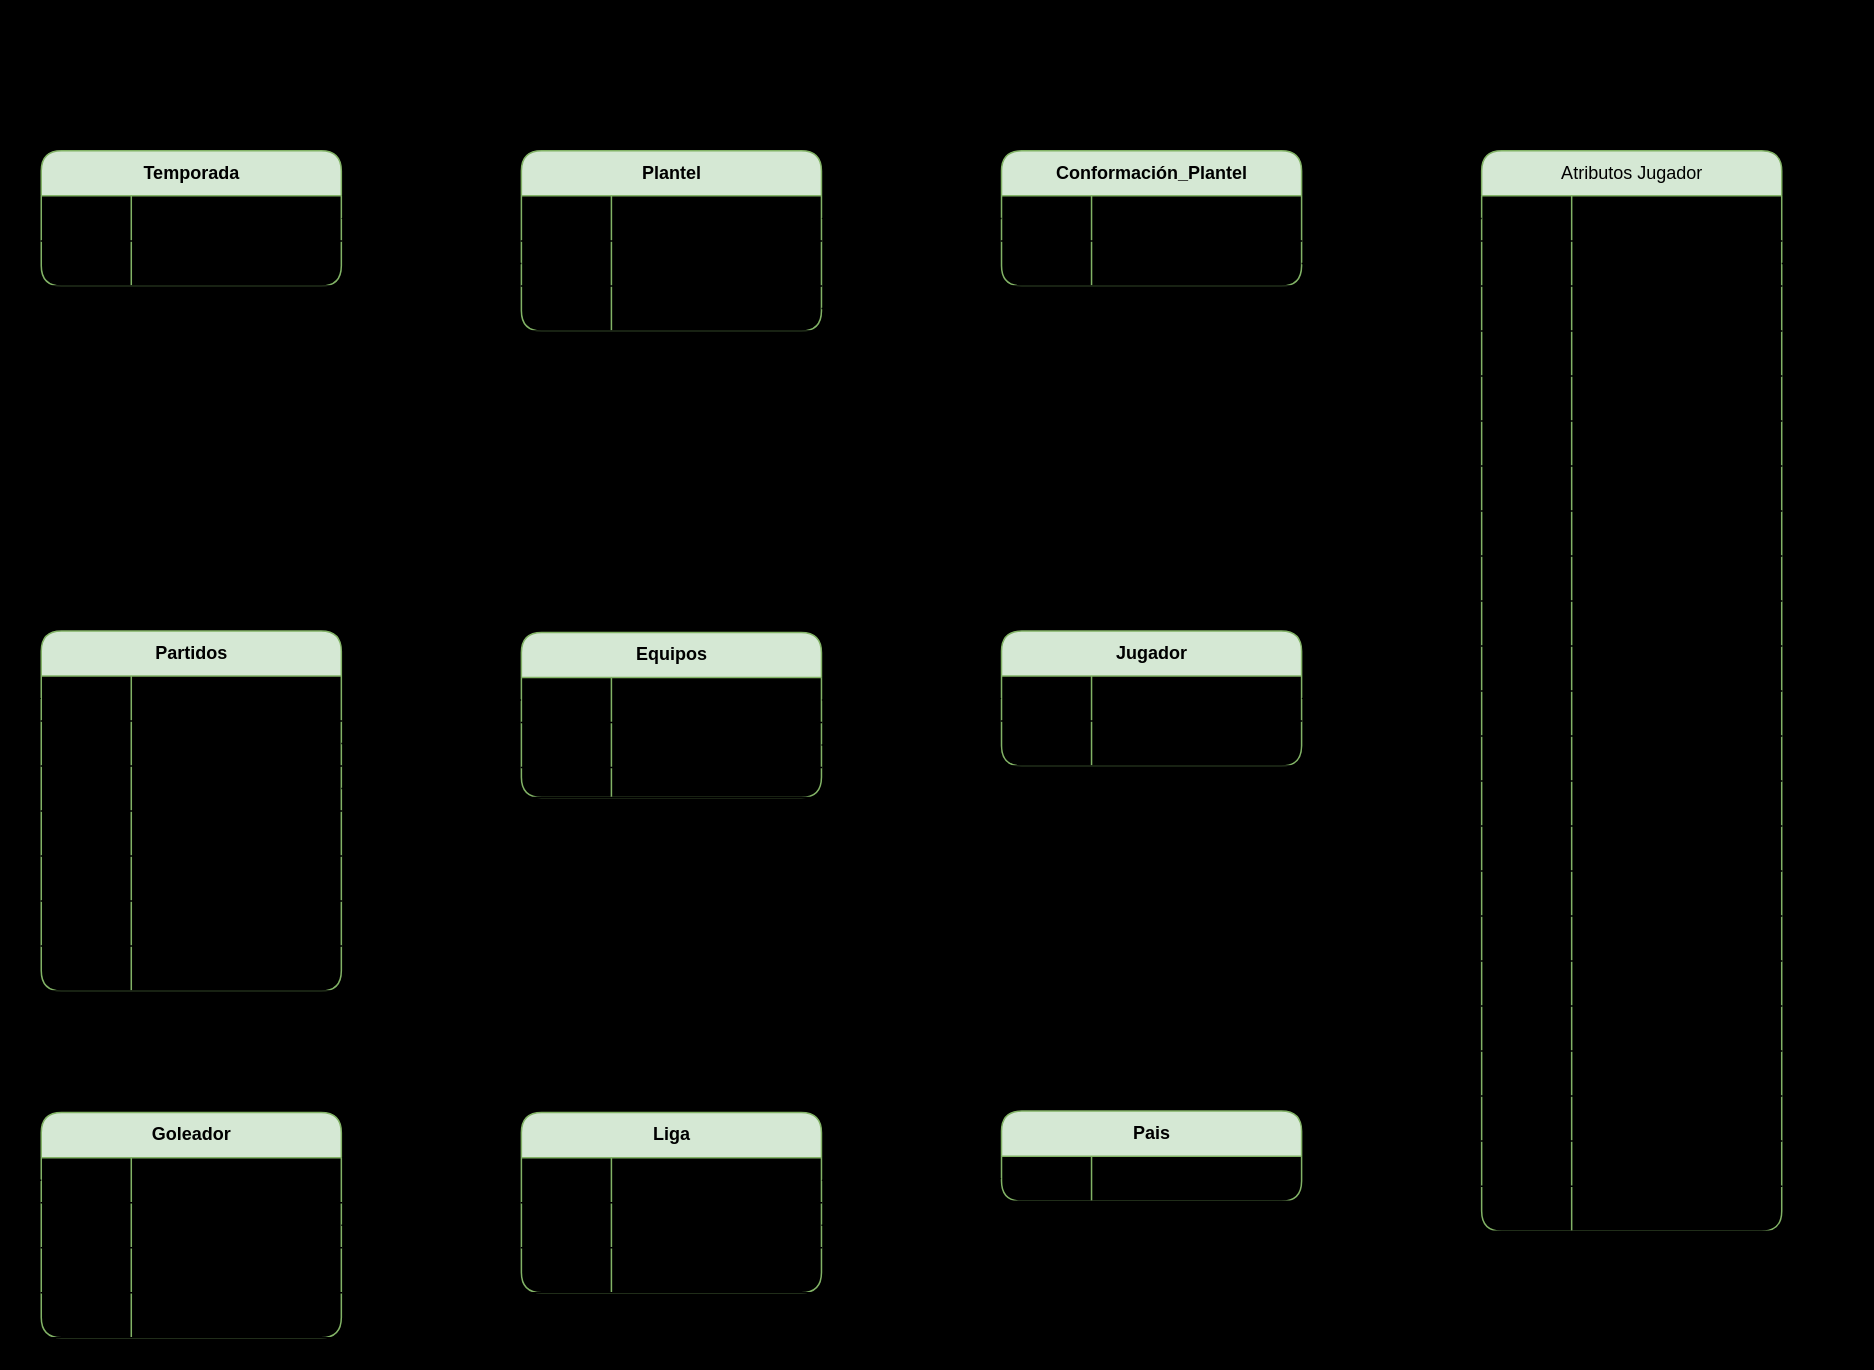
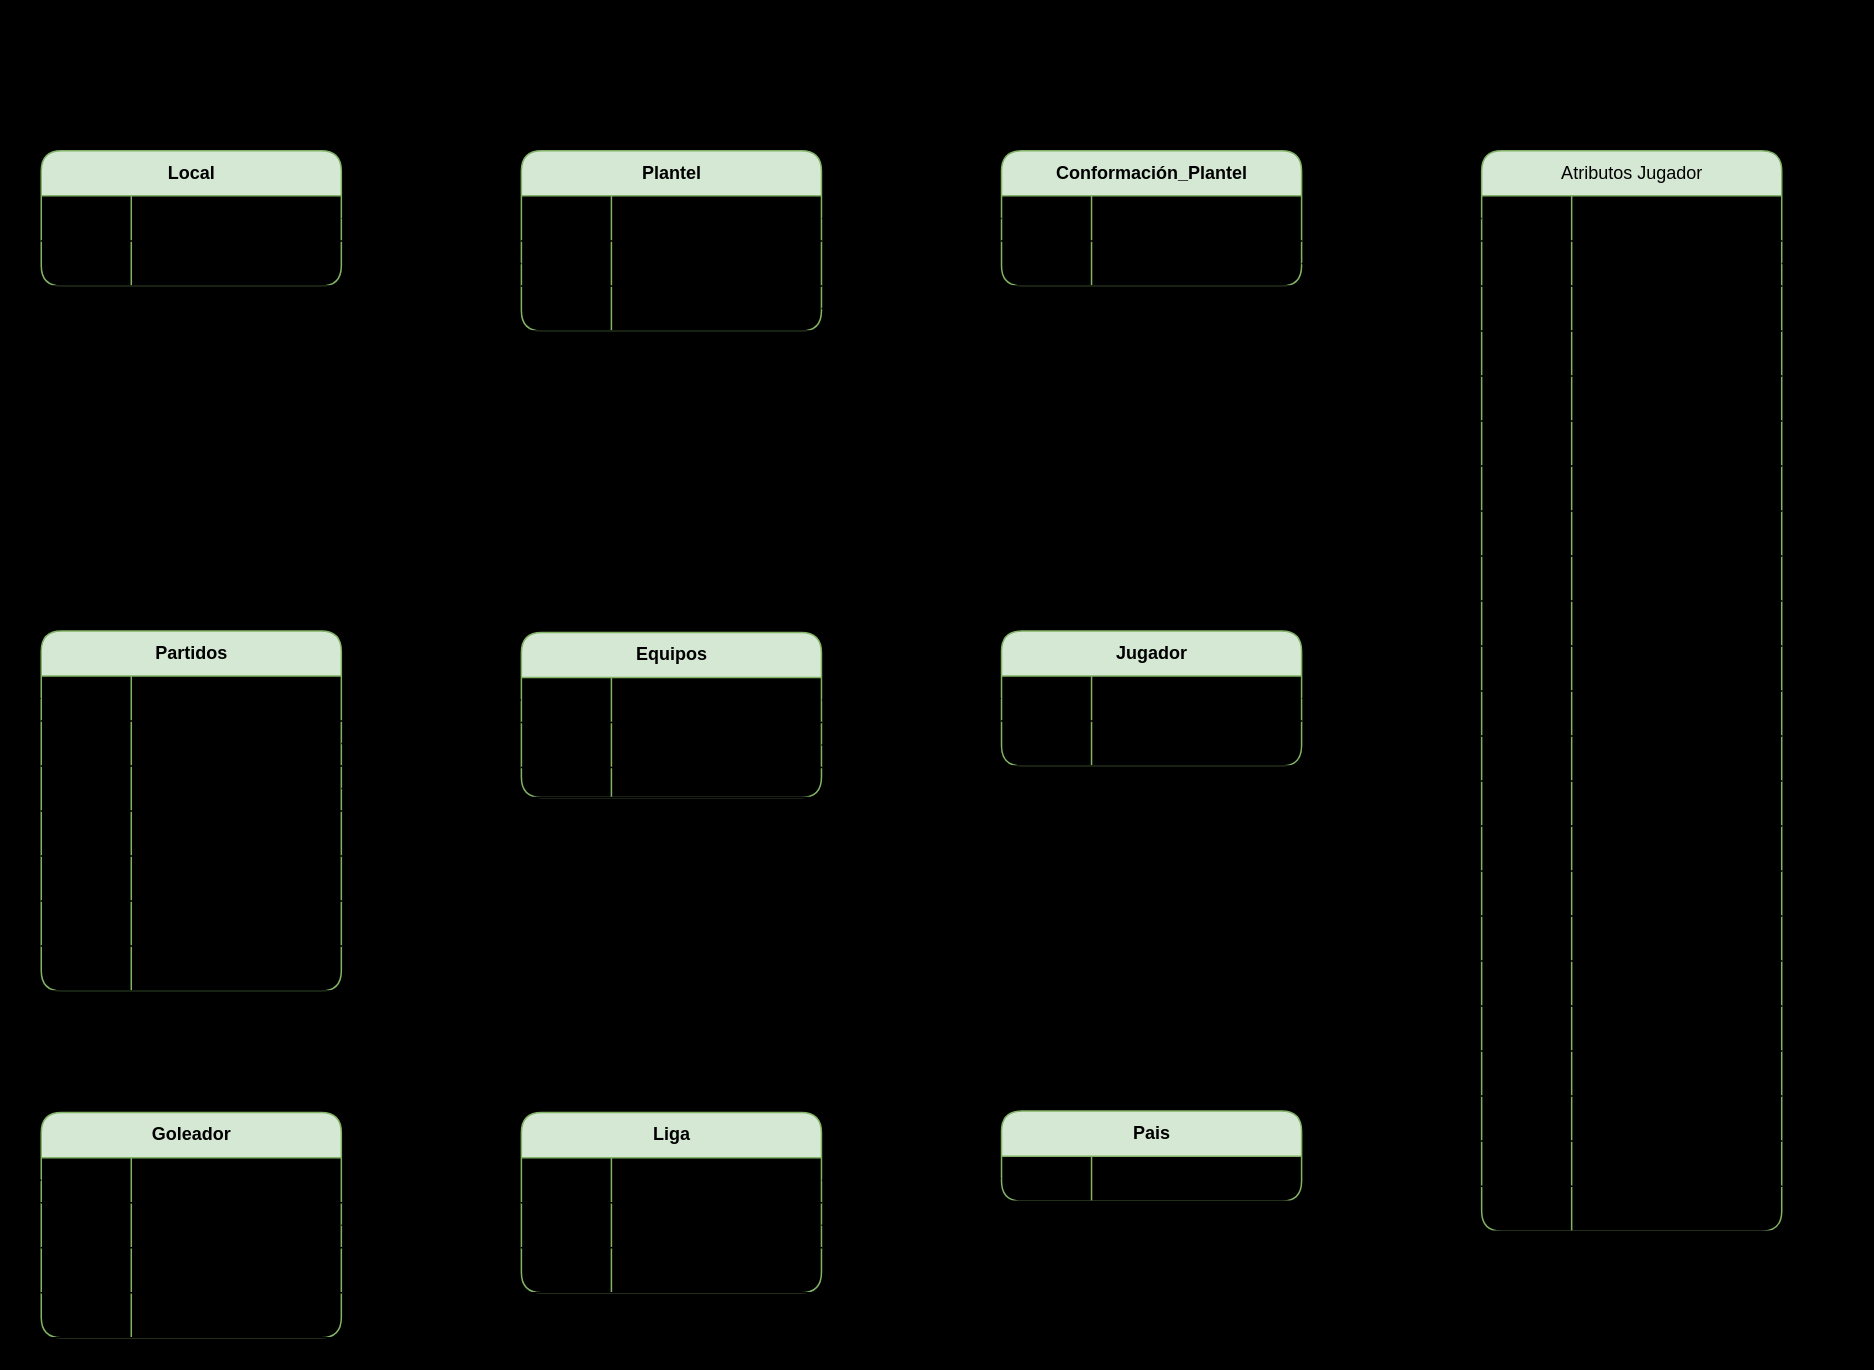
node "Temporada": label "Temporada" -> "Local"
